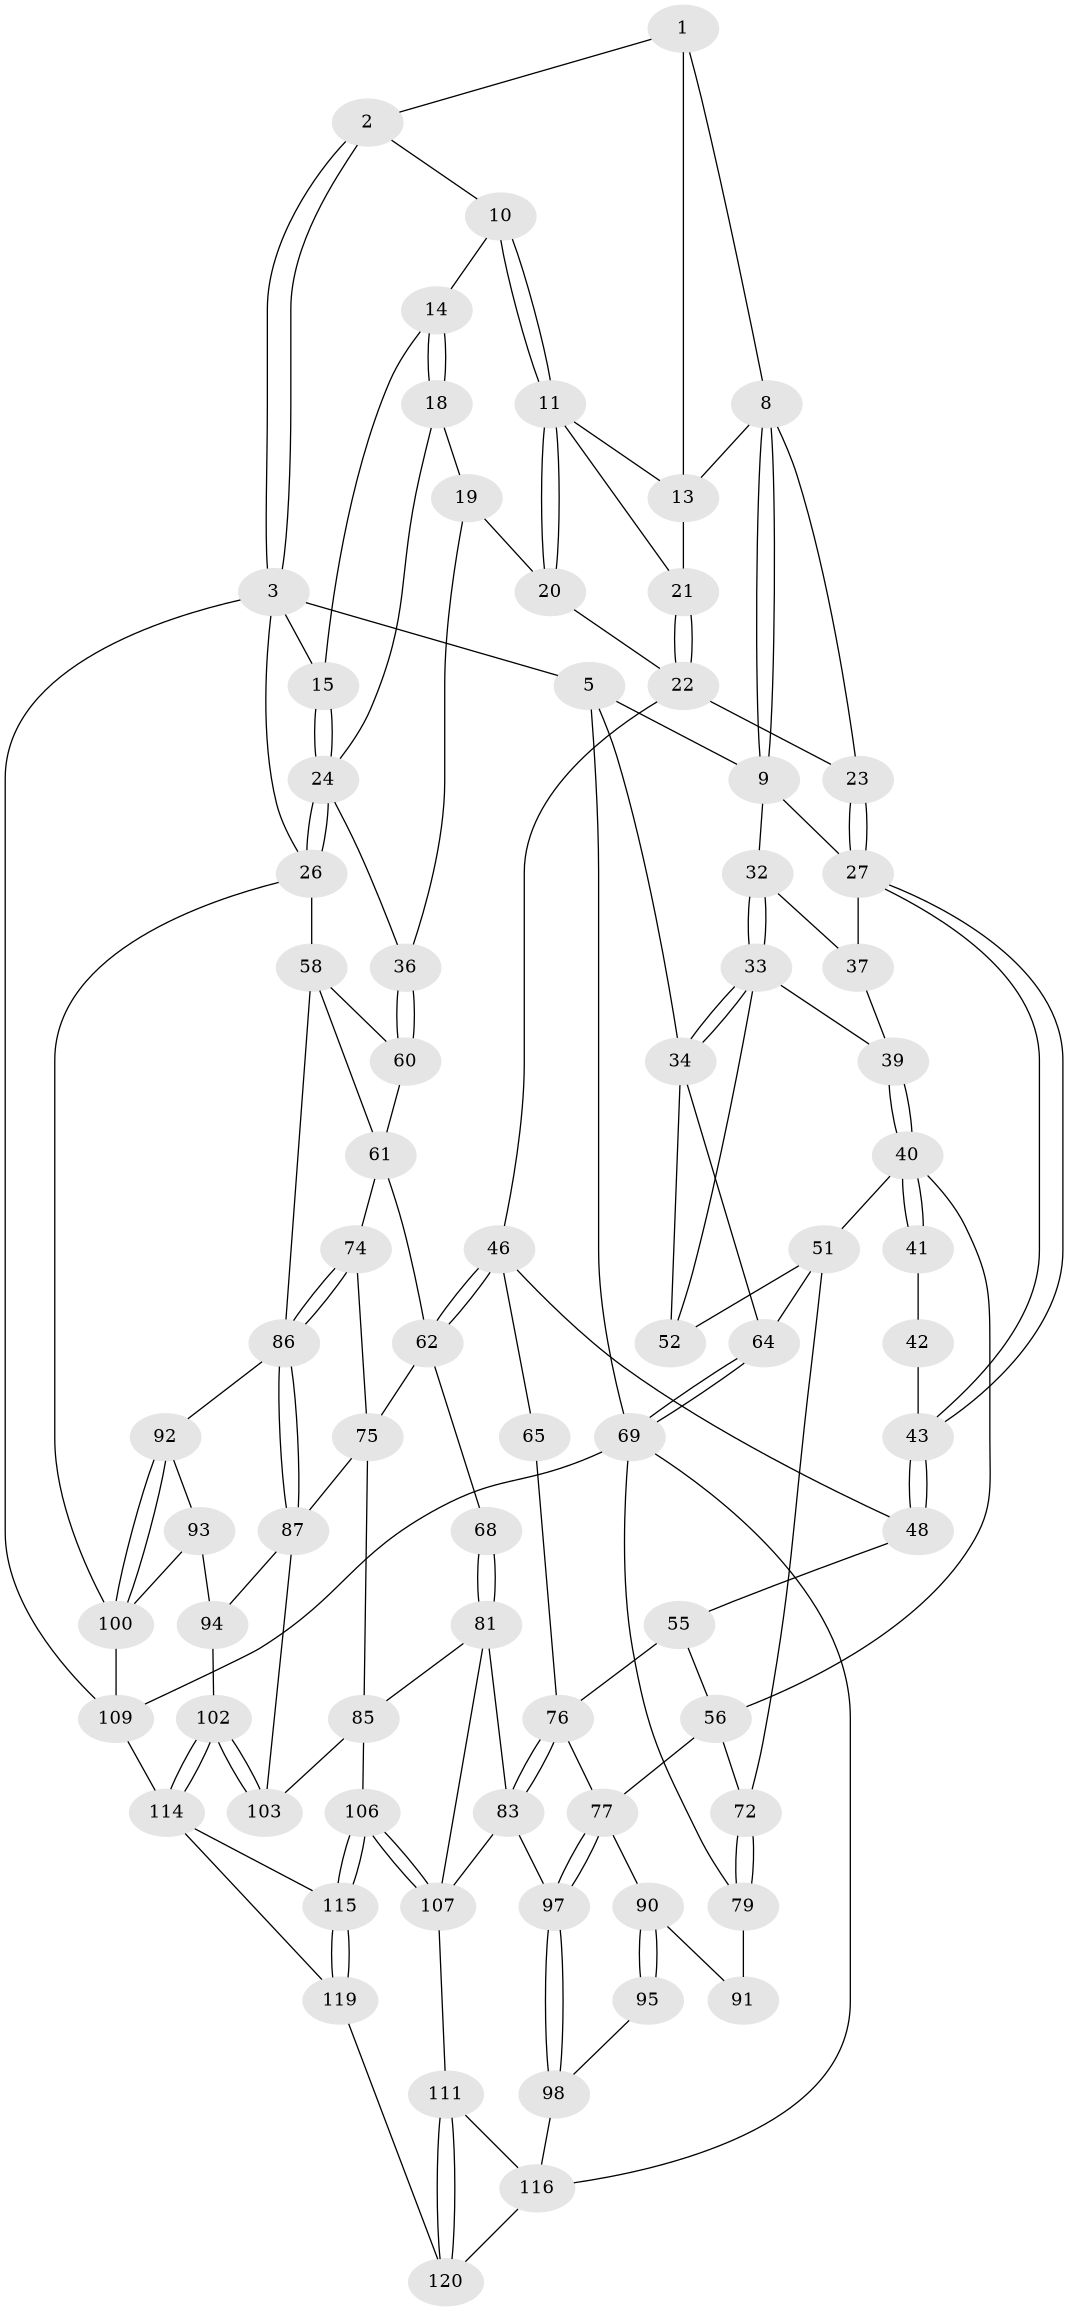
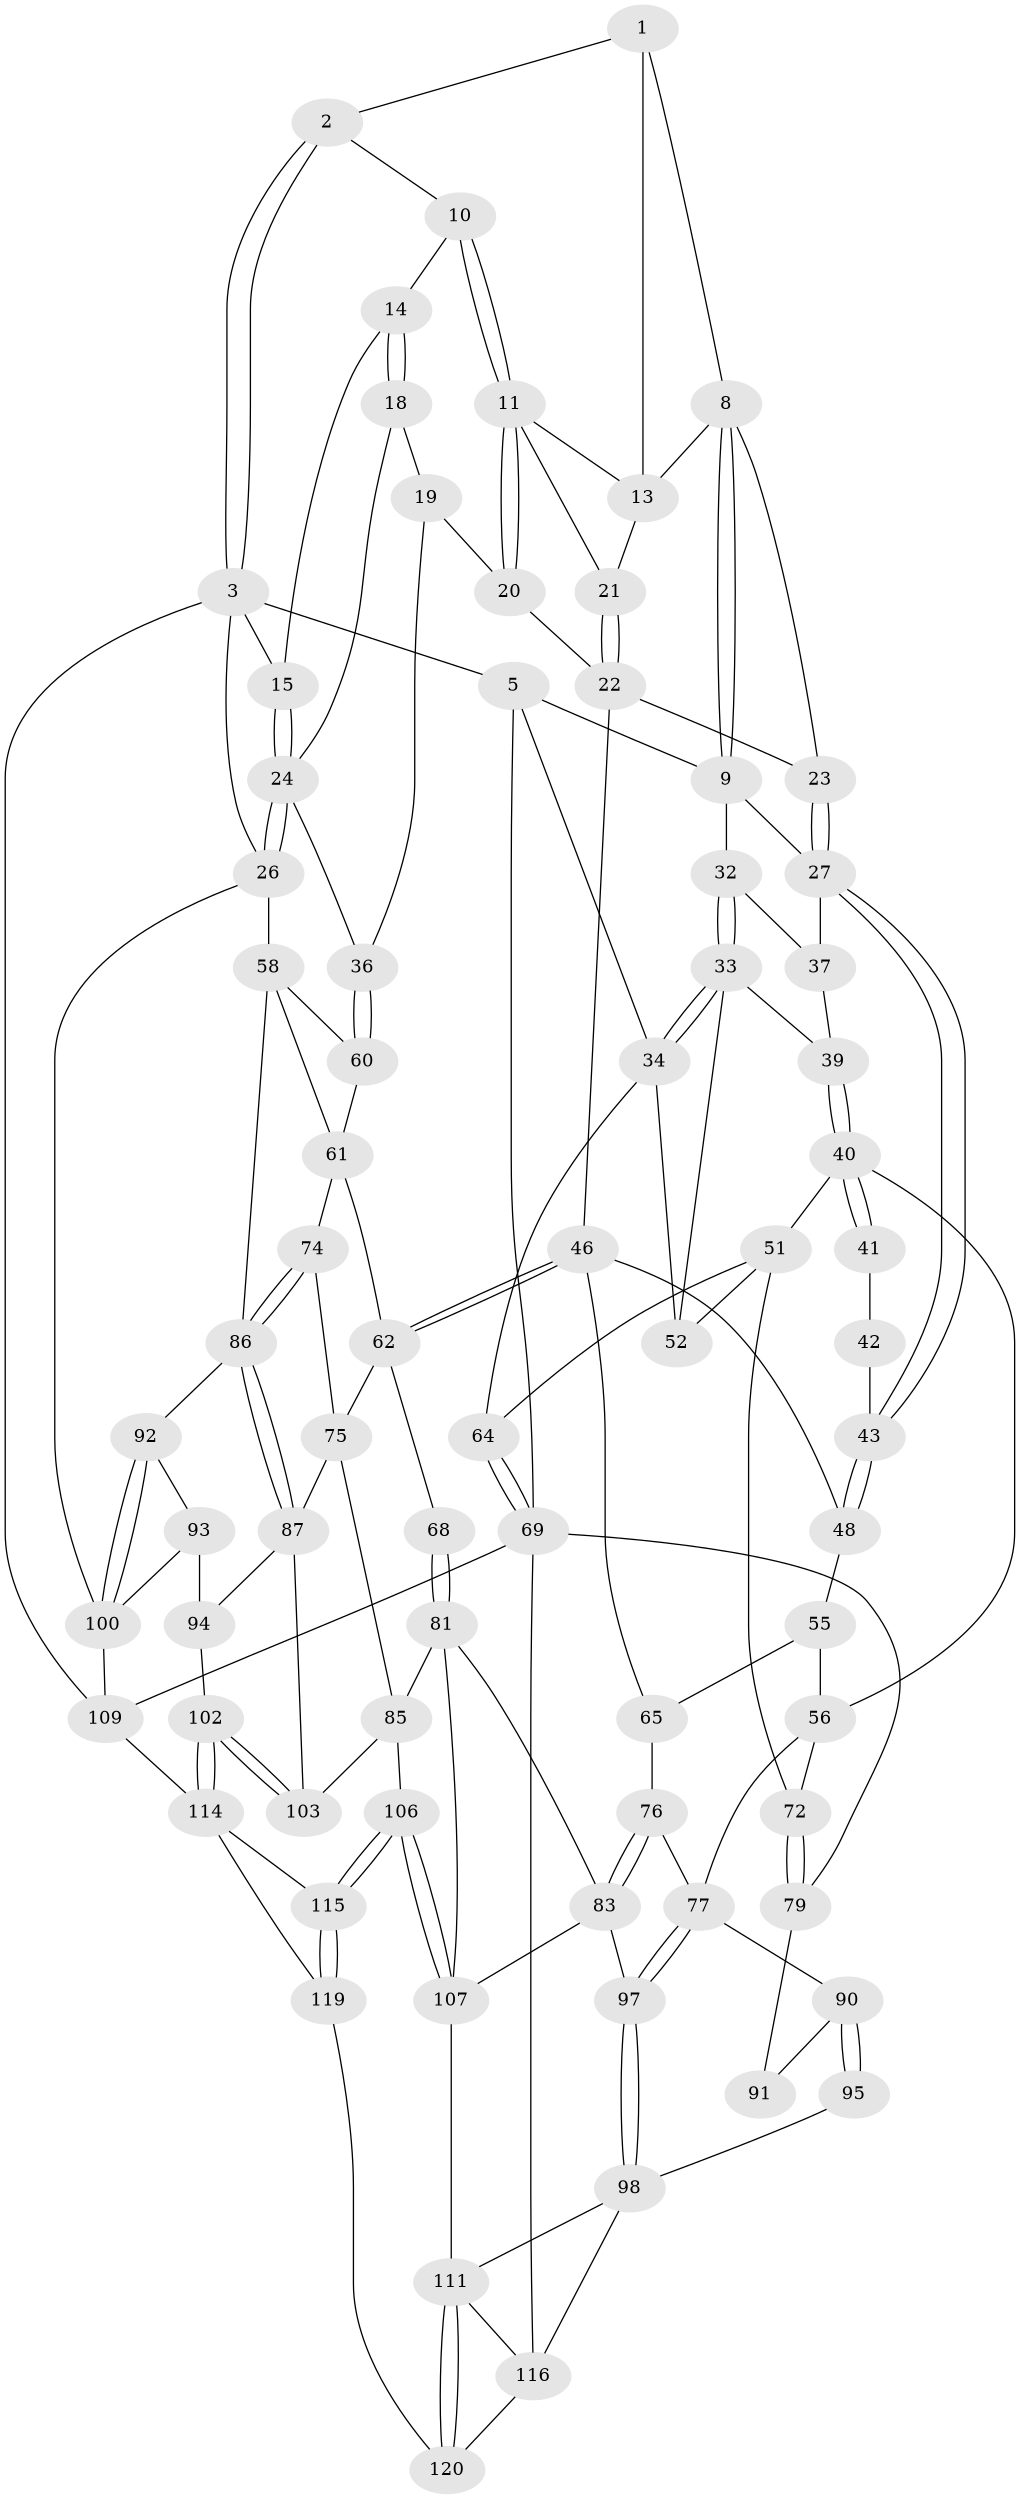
edge "55" -- "76": now "55" -- "65"
edge "98" -- "111": added
